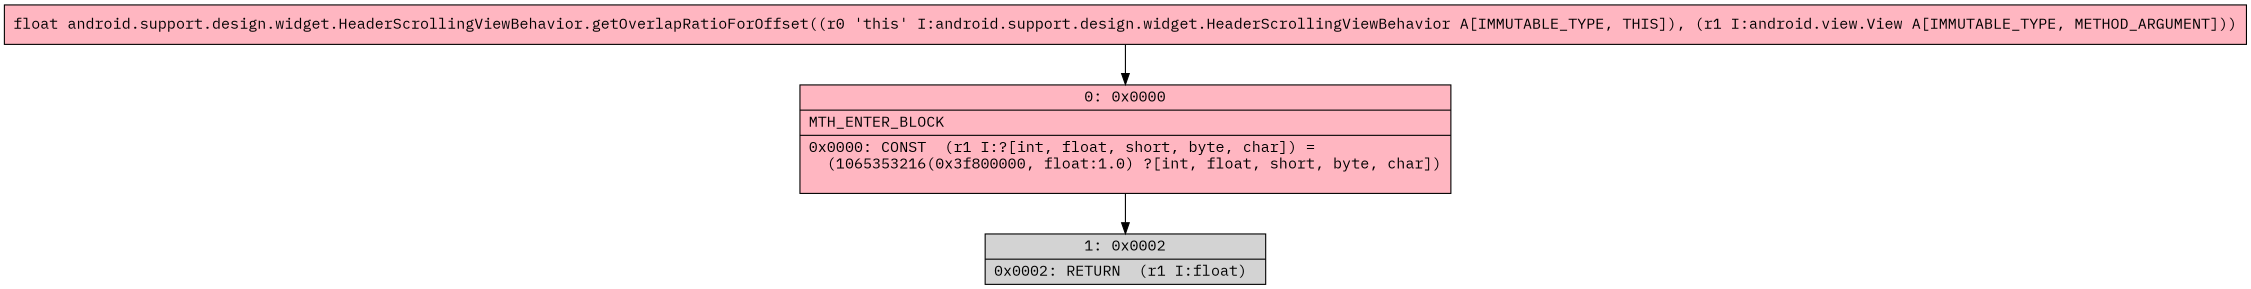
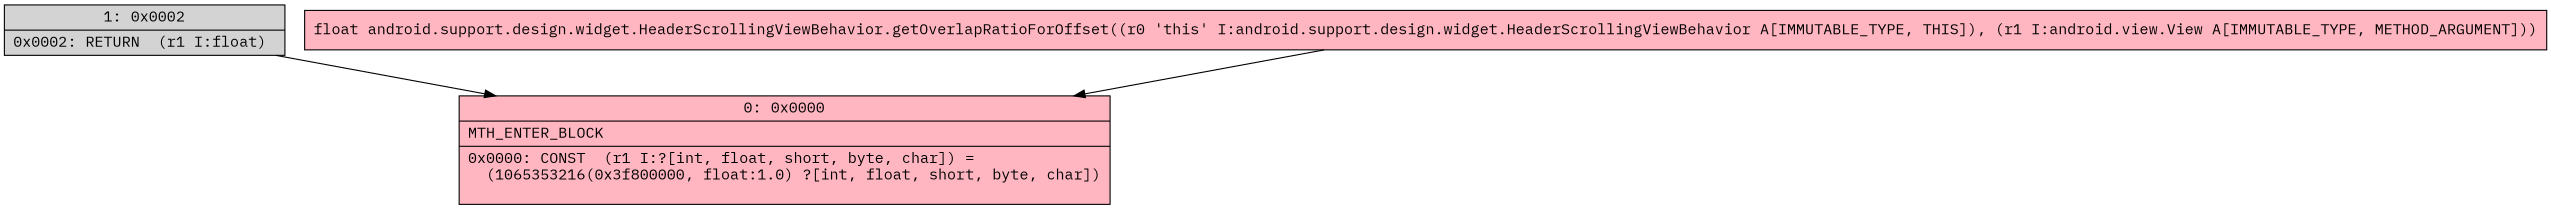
edge "0: 0x0000" -> "1: 0x0002": reversed
